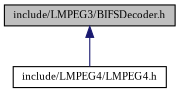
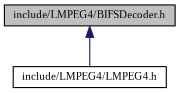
node "include/LMPEG3/BIFSDecoder.h": label "include/LMPEG3/BIFSDecoder.h" -> "include/LMPEG4/BIFSDecoder.h"
